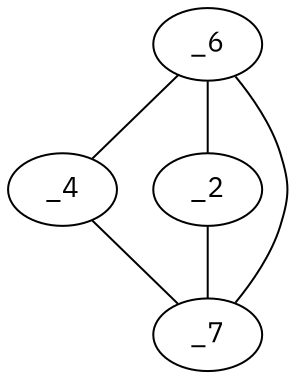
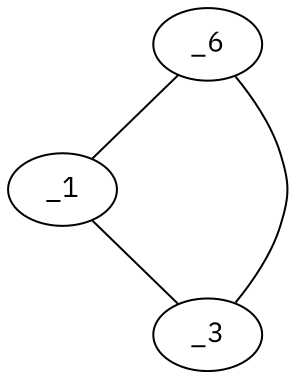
node "_4": label "_4" -> "_1"
node "_2": removed
node "_7": label "_7" -> "_3"
